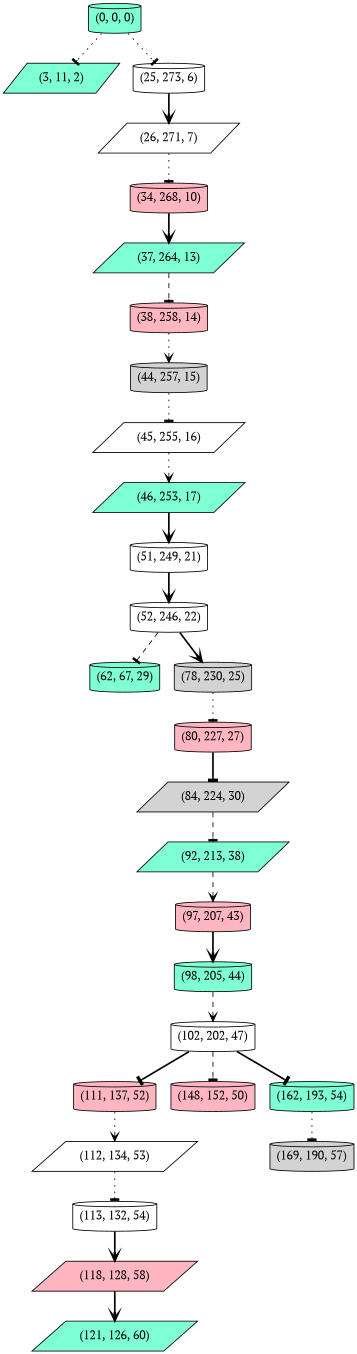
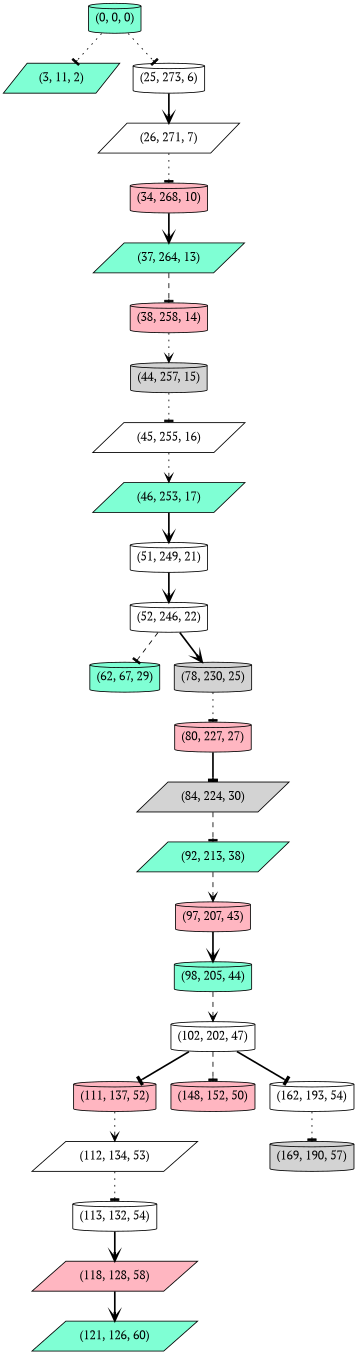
node "(162, 193, 54)": fillcolor aquamarine -> white
